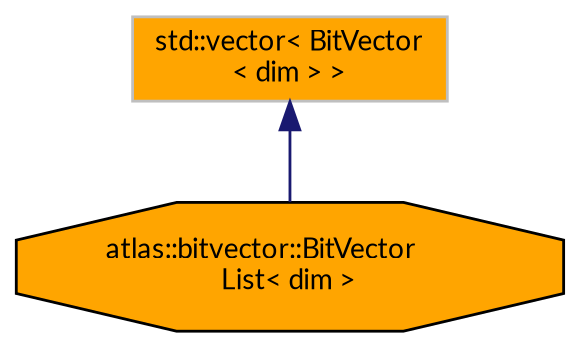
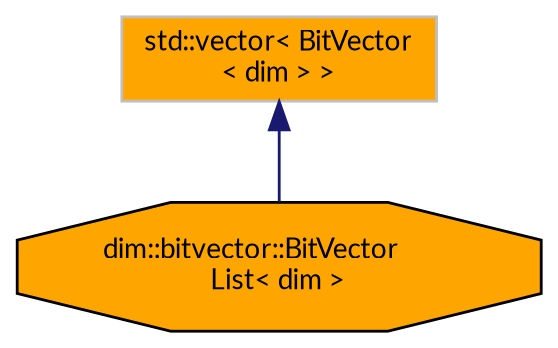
node "atlas::bitvector::BitVector List< dim >": label "atlas::bitvector::BitVector List< dim >" -> "dim::bitvector::BitVector List< dim >"
